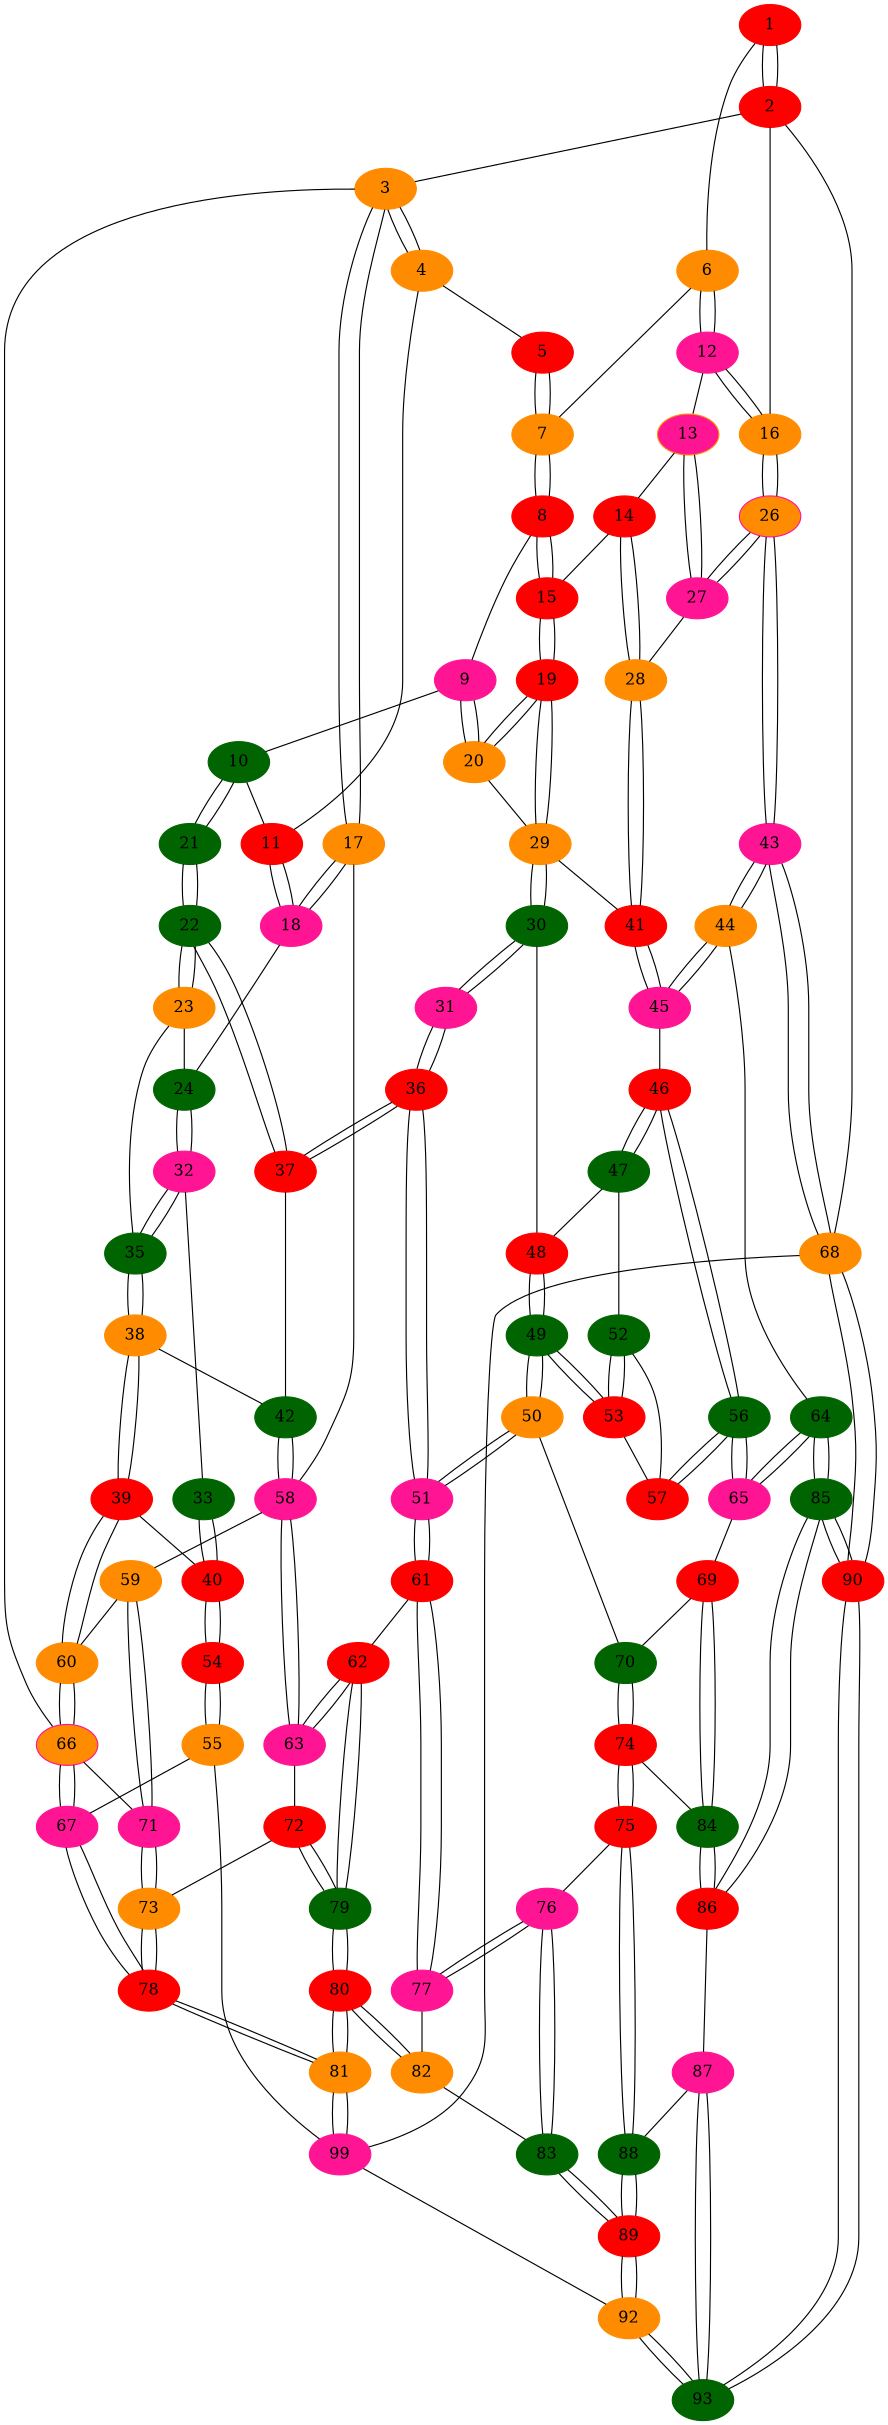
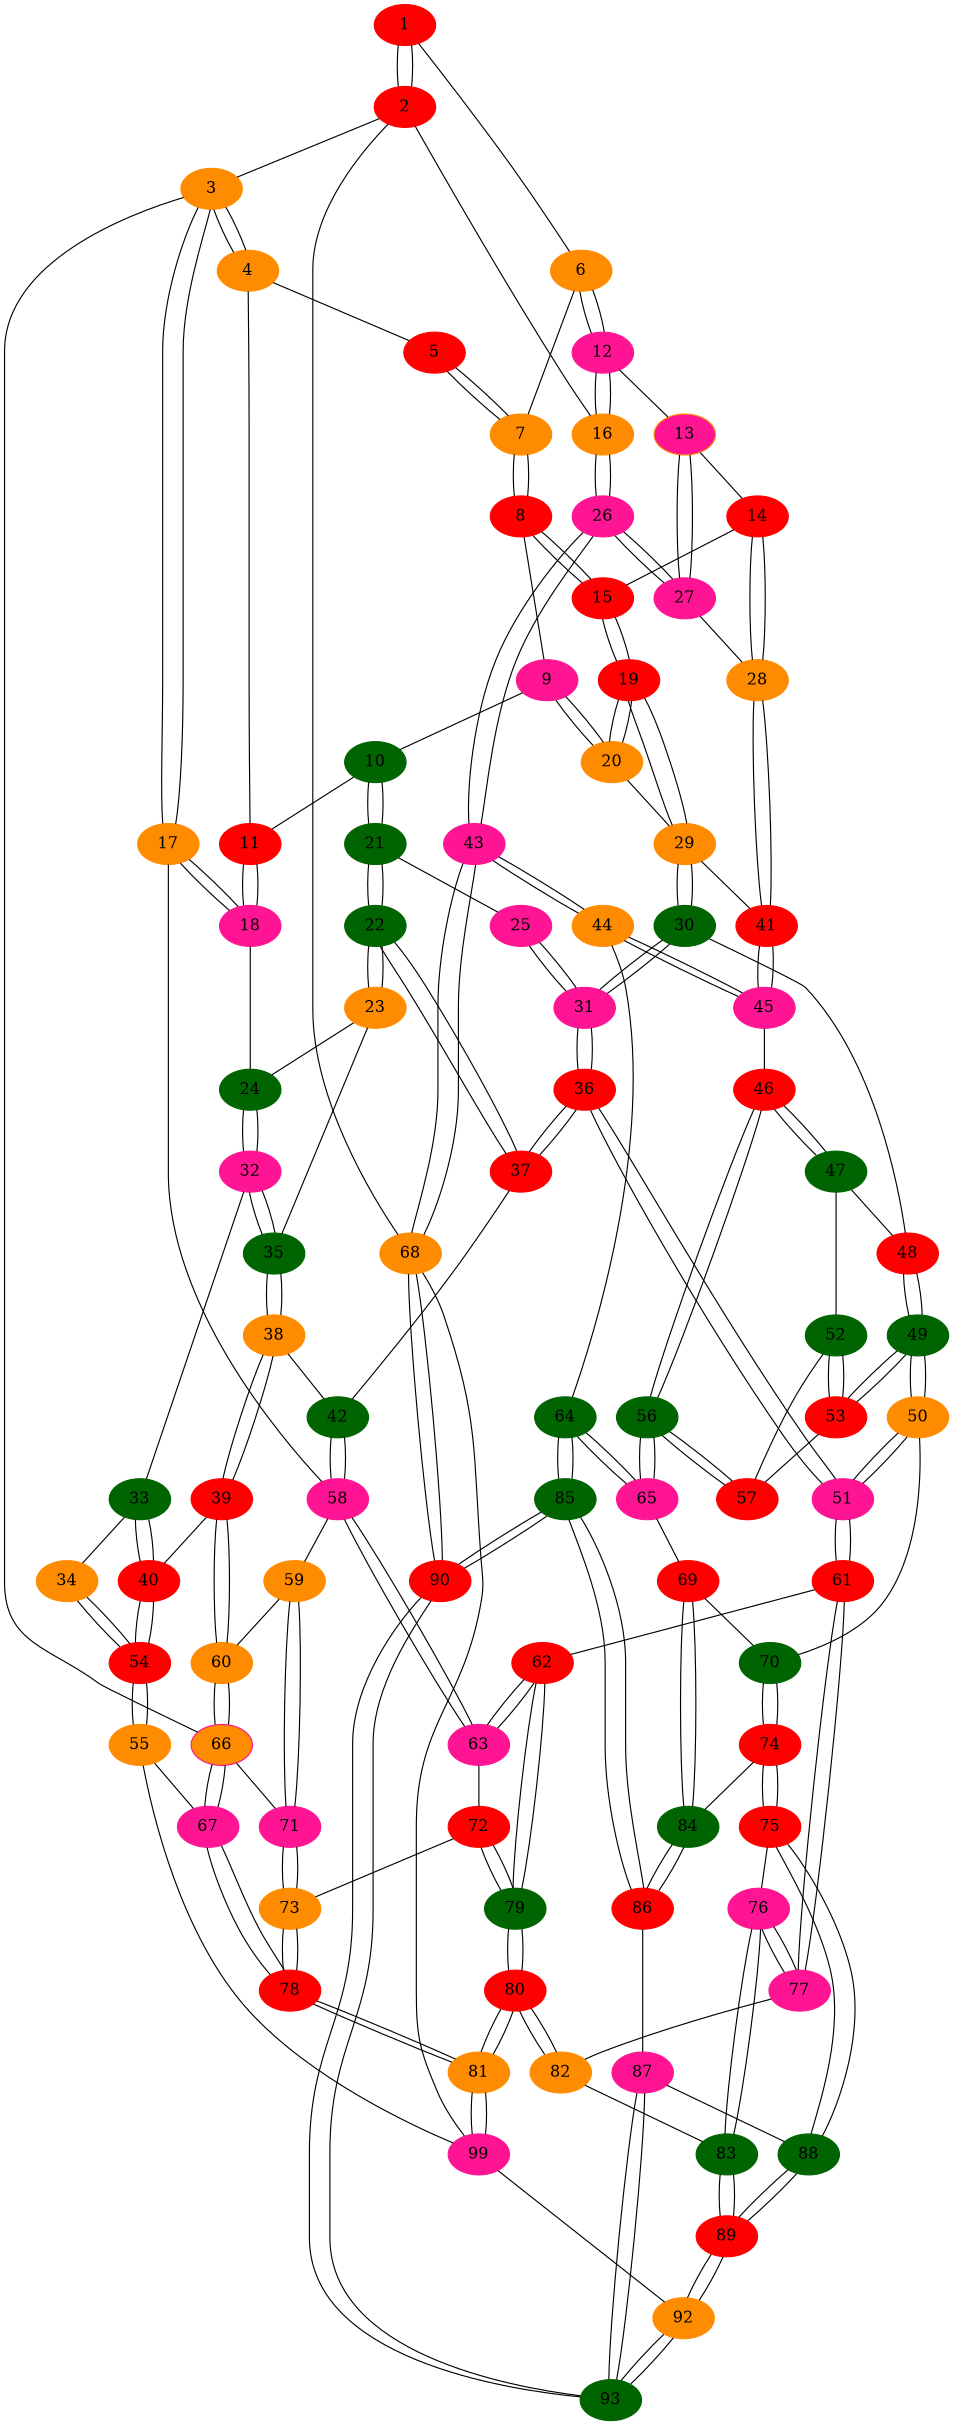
node "26": fillcolor darkorange -> deeppink
node "25": added
node "34": added
